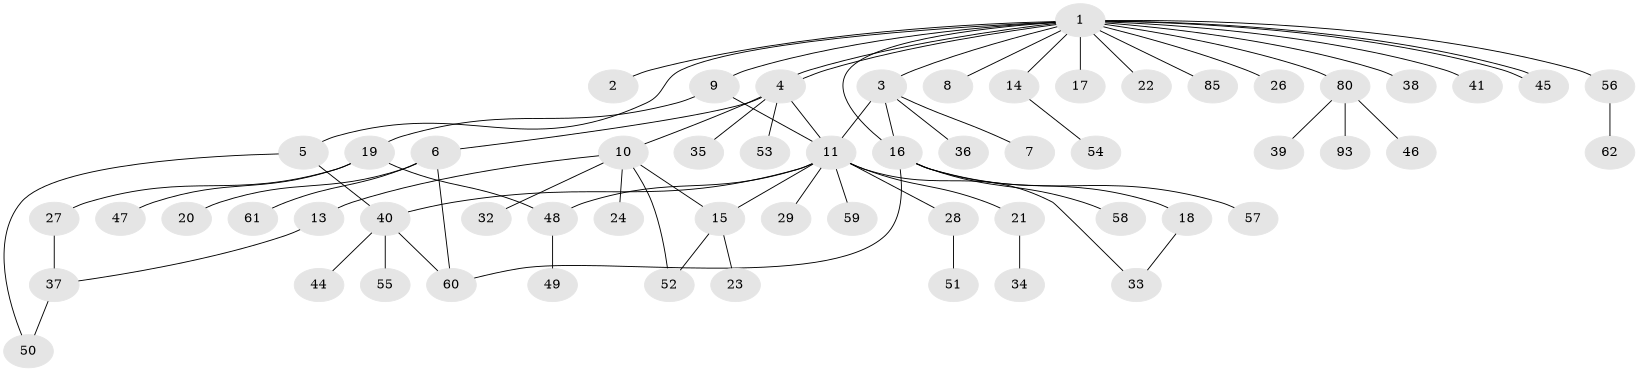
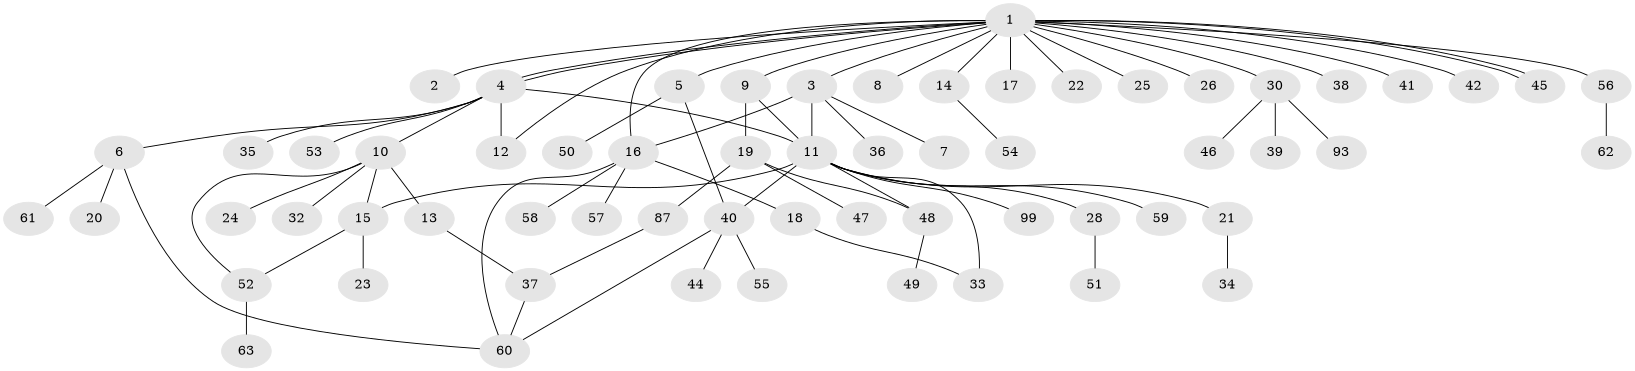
node "85": label "85" -> "25"
node "80": label "80" -> "30"
node "42": added
node "12": added
node "27": label "27" -> "87"
node "29": label "29" -> "99"
edge "37" -- "50": now "37" -- "60"
node "63": added
